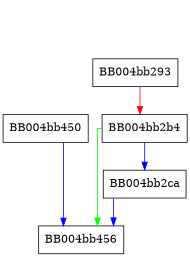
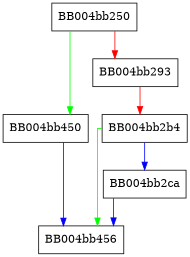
node "BB004bb250": added
